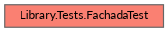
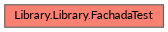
node "Library.Tests.FachadaTest": label "Library.Tests.FachadaTest" -> "Library.Library.FachadaTest"
